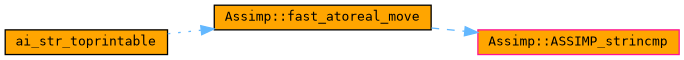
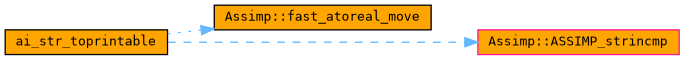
edge "Assimp::fast_atoreal_move" -> "Assimp::ASSIMP_strincmp": now "ai_str_toprintable" -> "Assimp::ASSIMP_strincmp"
